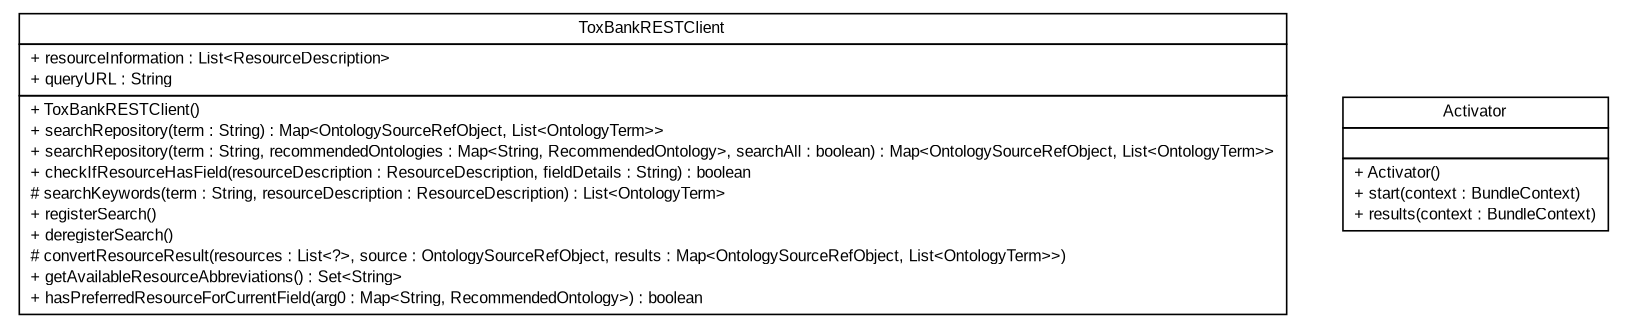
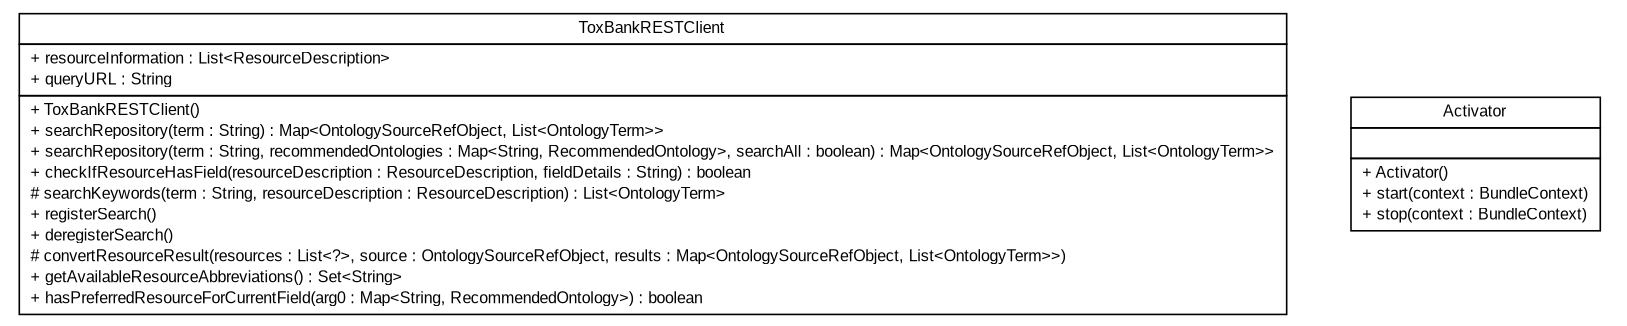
node "Activator": text "+ results(context : BundleContext)" -> "+ stop(context : BundleContext)"
